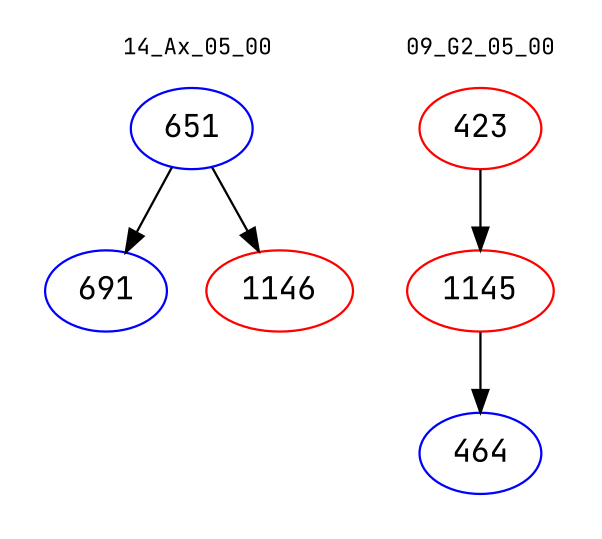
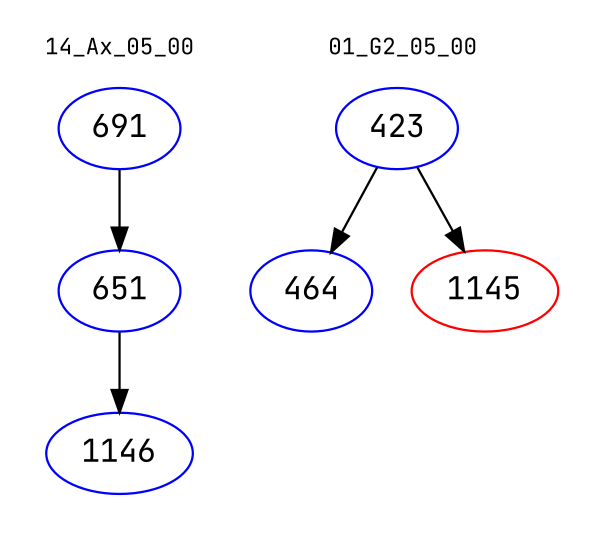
cluster "09_G2_05_00": label "09_G2_05_00" -> "01_G2_05_00"
node "423": color red -> blue
edge "651" -> "691": reversed
node "1146": color red -> blue
edge "1145" -> "464": now "423" -> "464"
